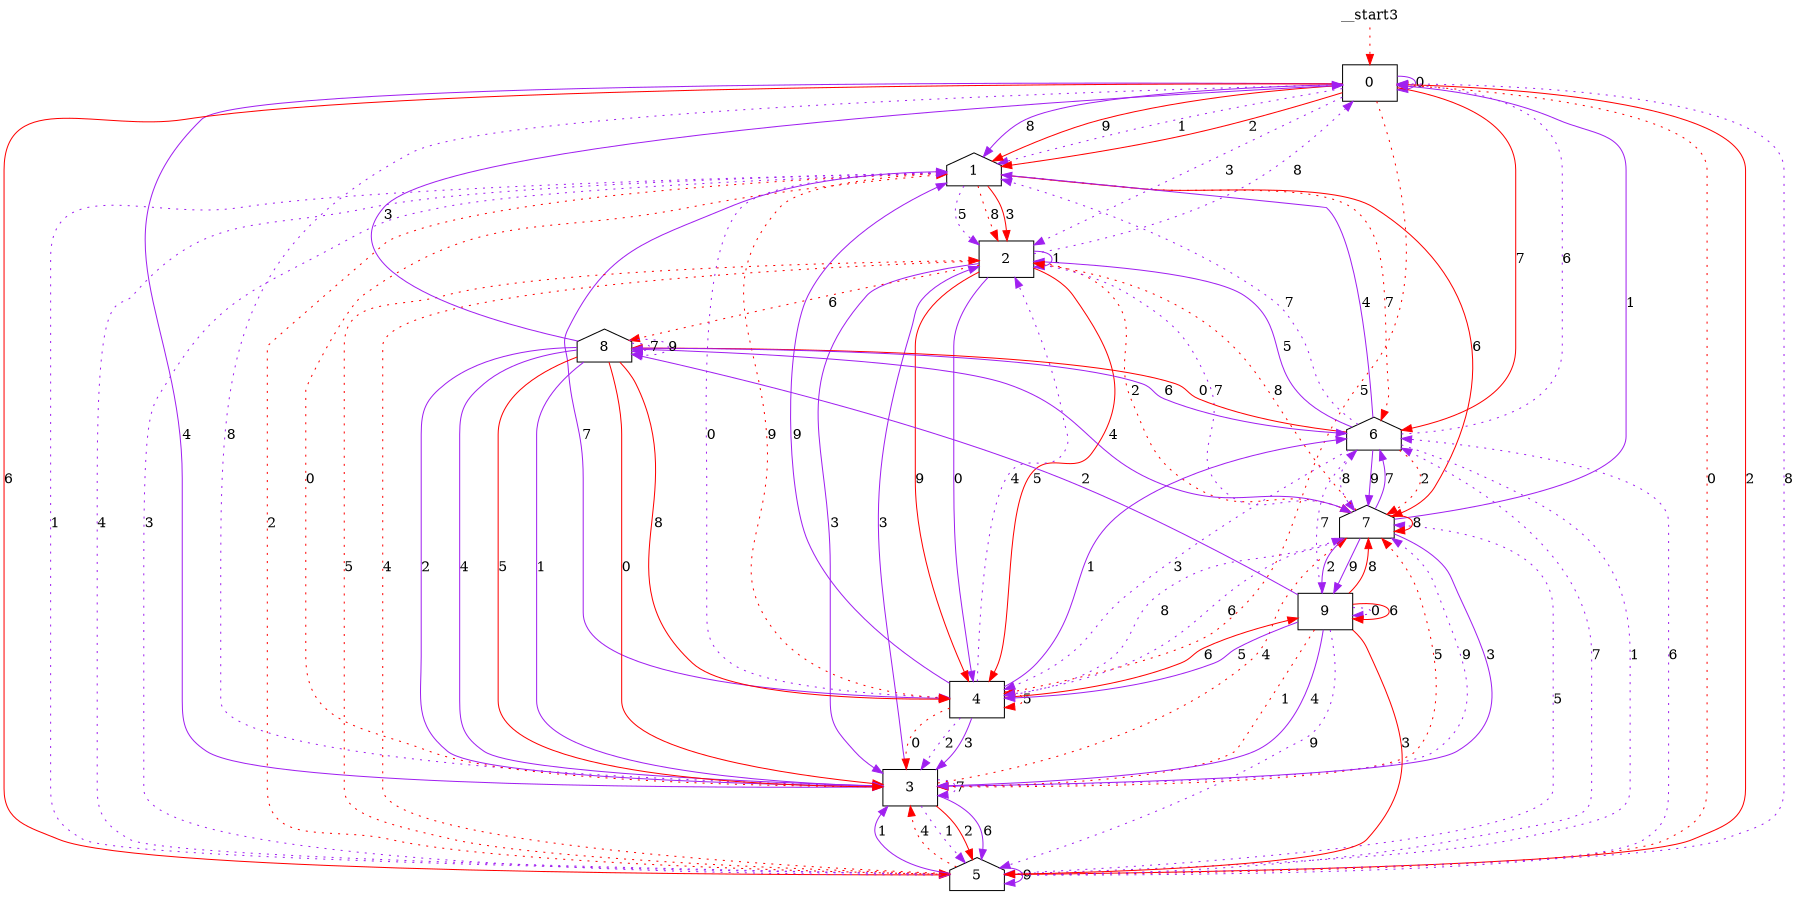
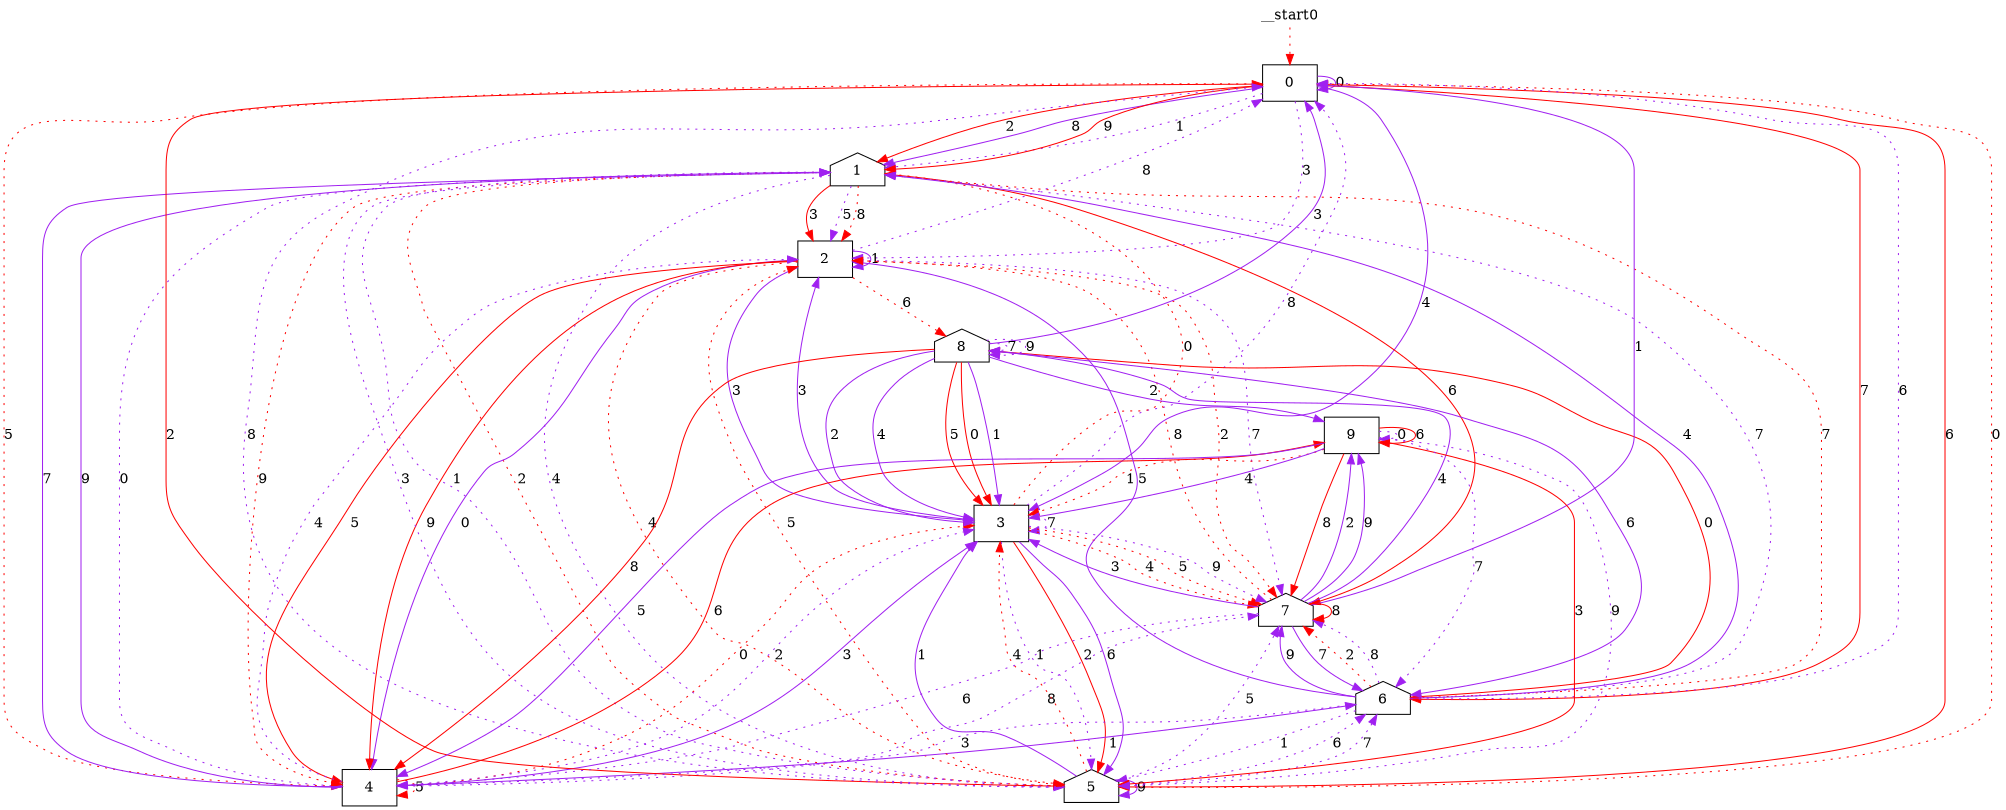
node "__start3": label "__start3" -> "__start0"
edge "9" -> "8": reversed
